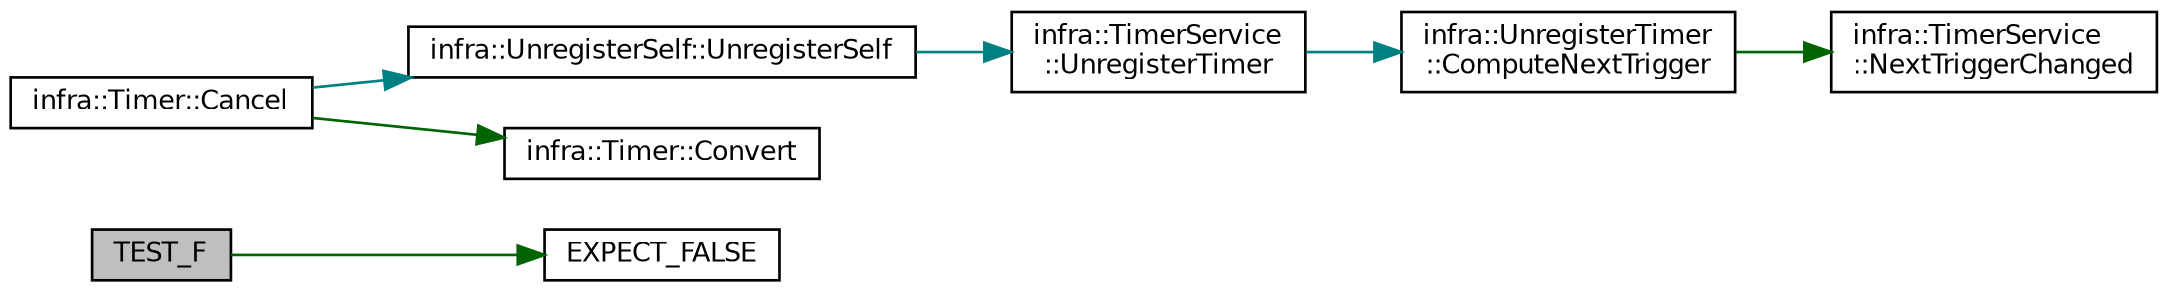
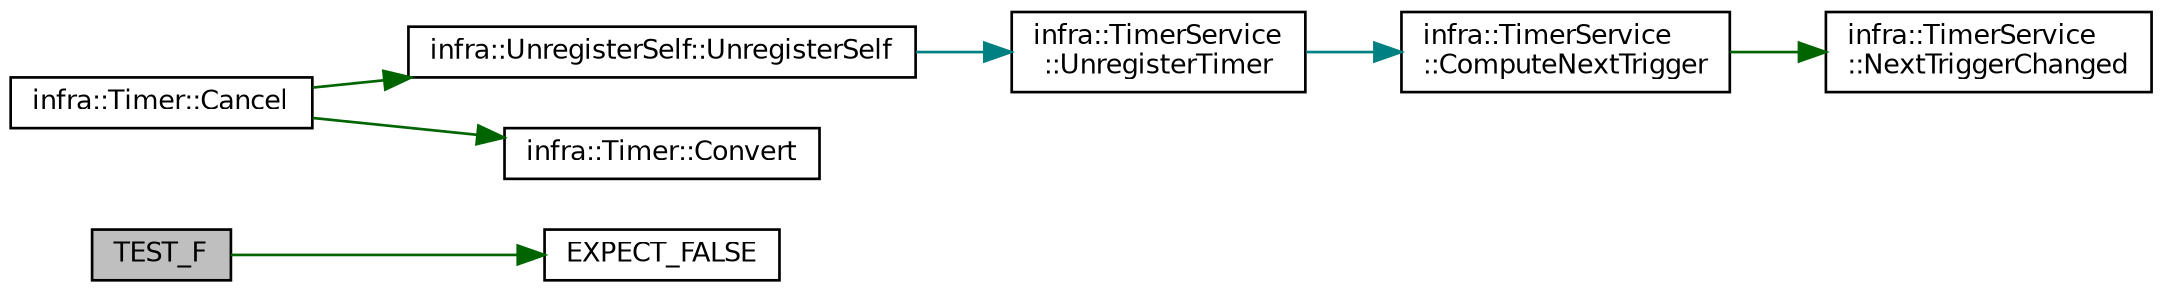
node "infra::UnregisterTimer ::ComputeNextTrigger": label "infra::UnregisterTimer ::ComputeNextTrigger" -> "infra::TimerService ::ComputeNextTrigger"
edge "infra::Timer::Cancel" -> "infra::UnregisterSelf::UnregisterSelf": color teal -> darkgreen
